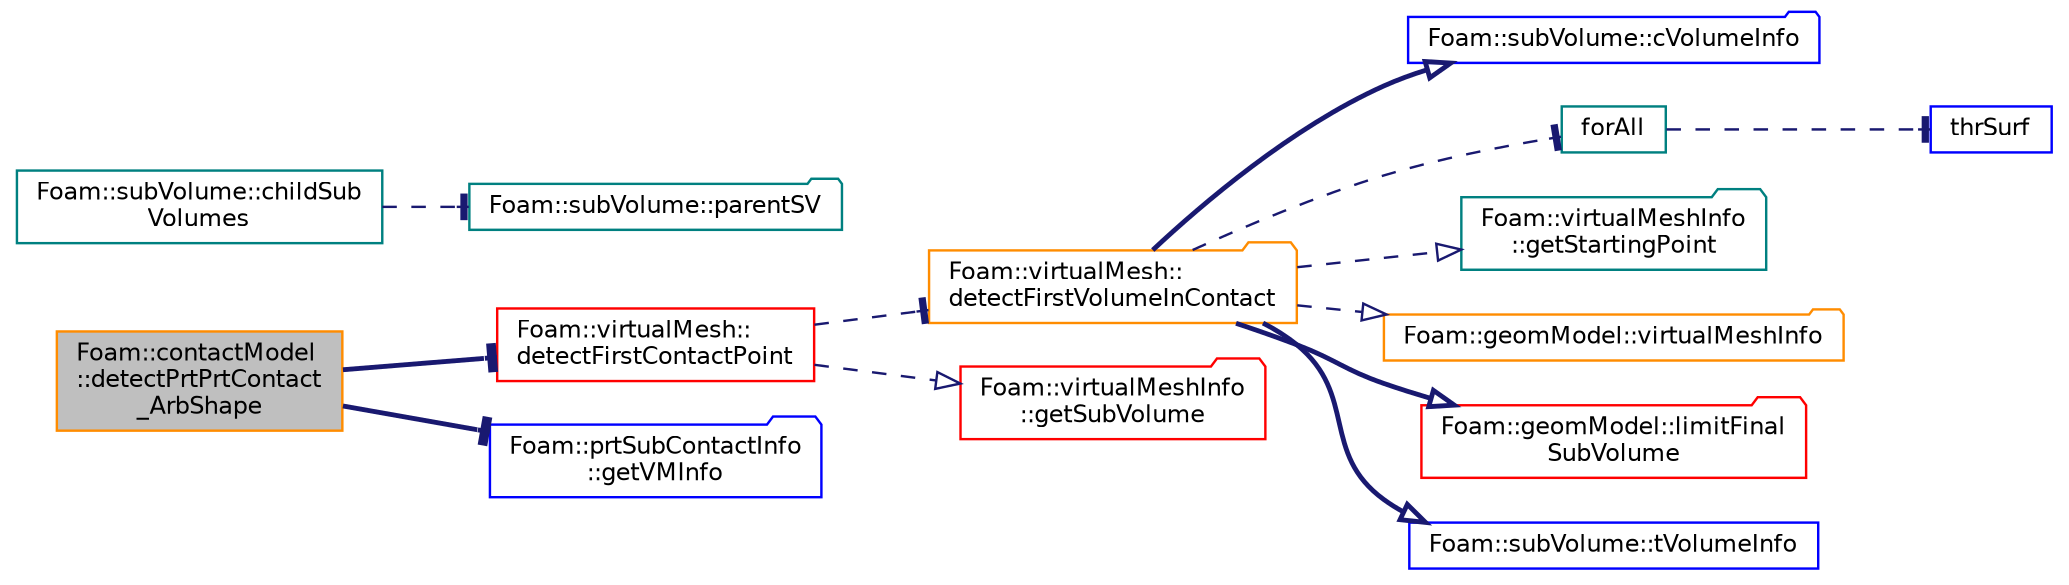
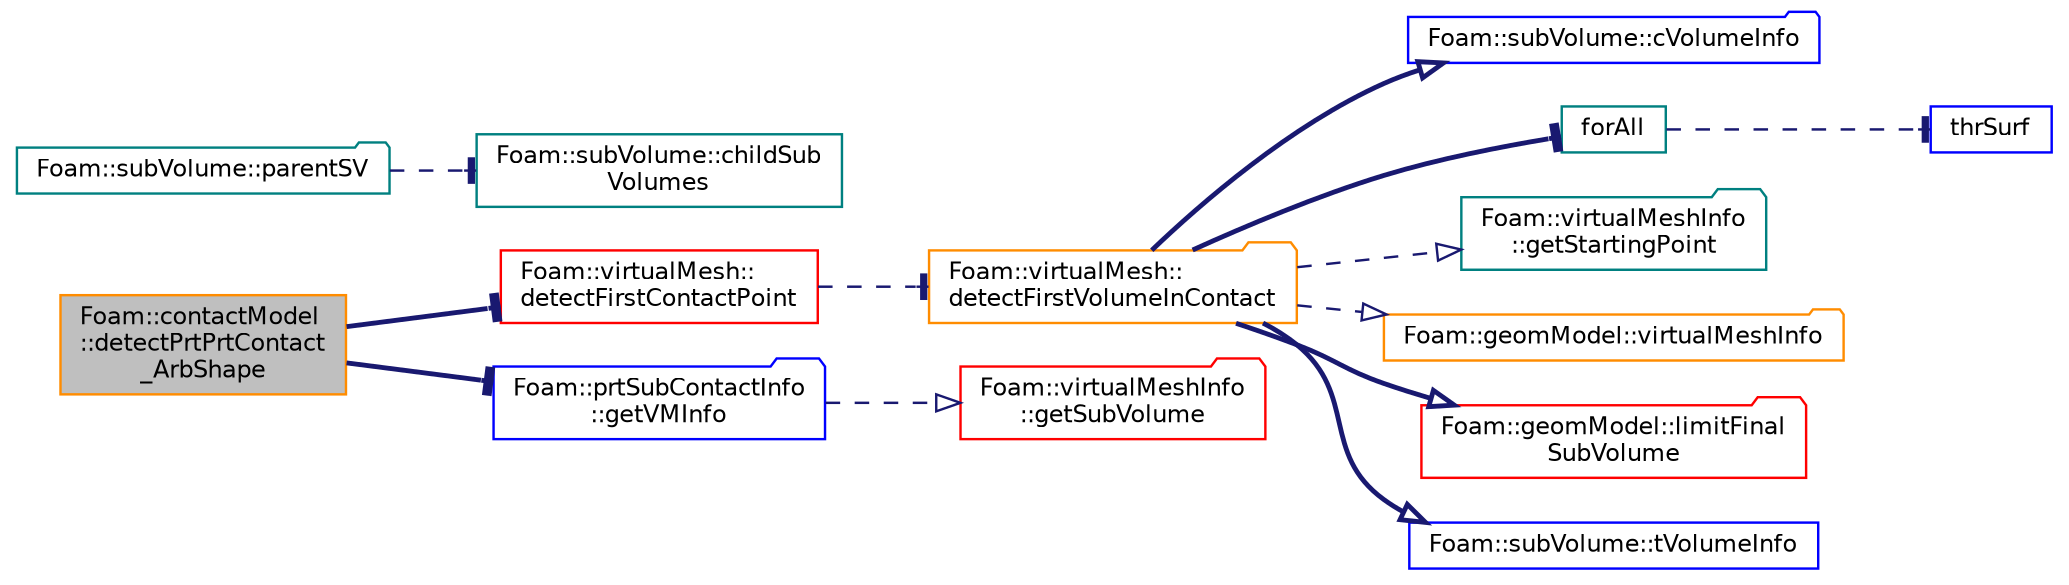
edge "Foam::virtualMesh:: detectFirstVolumeInContact" -> "forAll": style dashed -> bold
edge "Foam::subVolume::childSub Volumes" -> "Foam::subVolume::parentSV": reversed
edge "Foam::virtualMesh:: detectFirstContactPoint" -> "Foam::virtualMeshInfo ::getSubVolume": now "Foam::prtSubContactInfo ::getVMInfo" -> "Foam::virtualMeshInfo ::getSubVolume"
